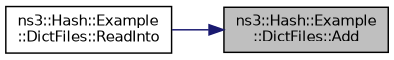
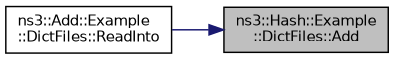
node "ns3::Hash::Example ::DictFiles::ReadInto": label "ns3::Hash::Example ::DictFiles::ReadInto" -> "ns3::Add::Example ::DictFiles::ReadInto"
